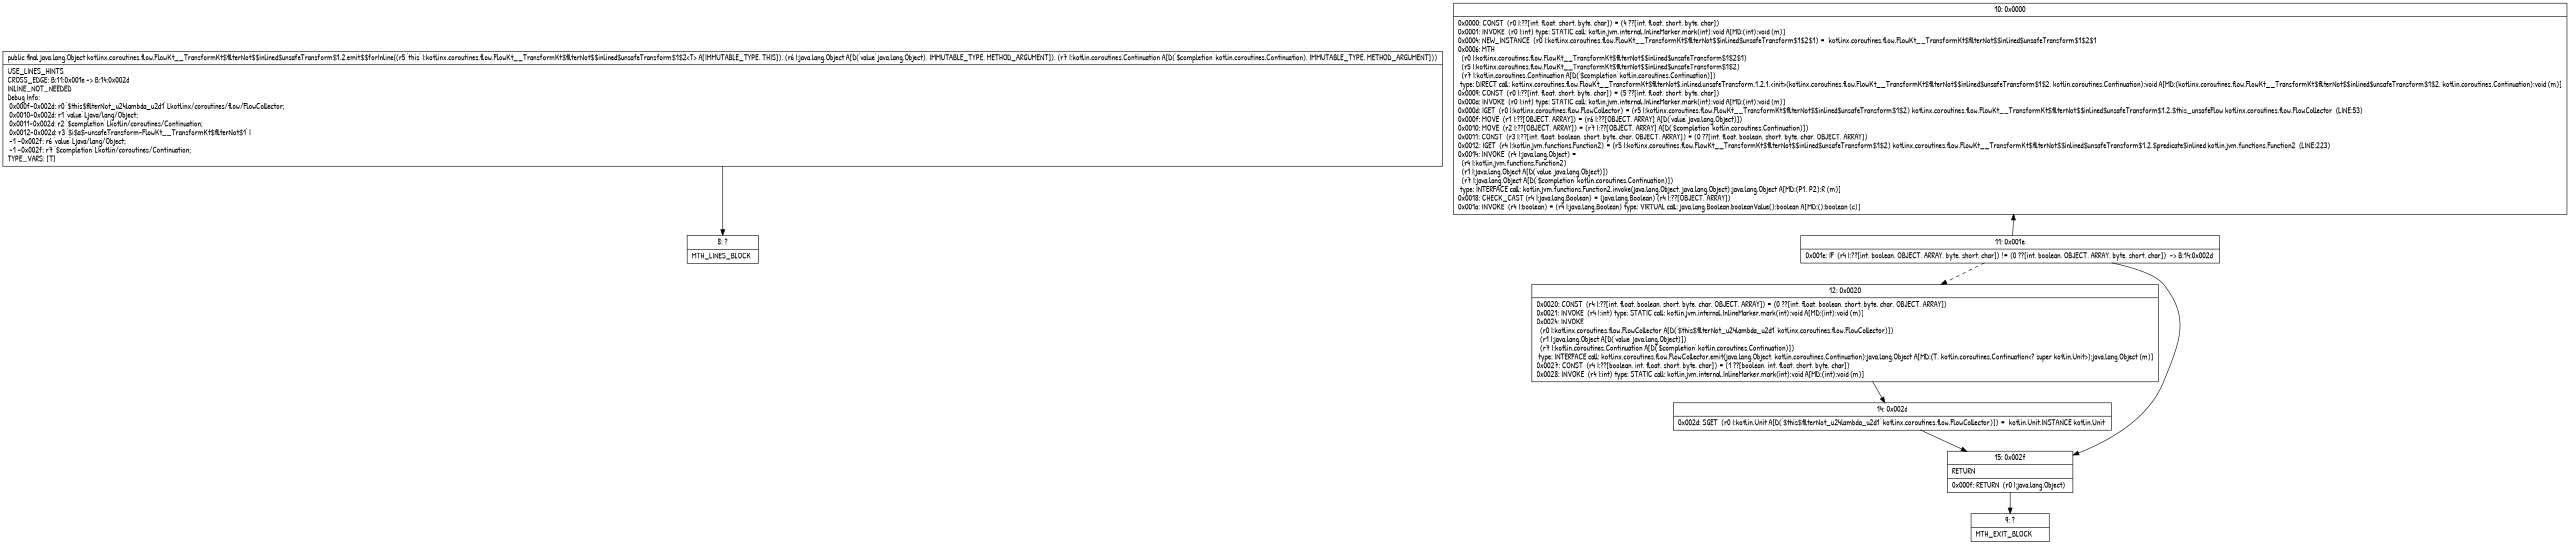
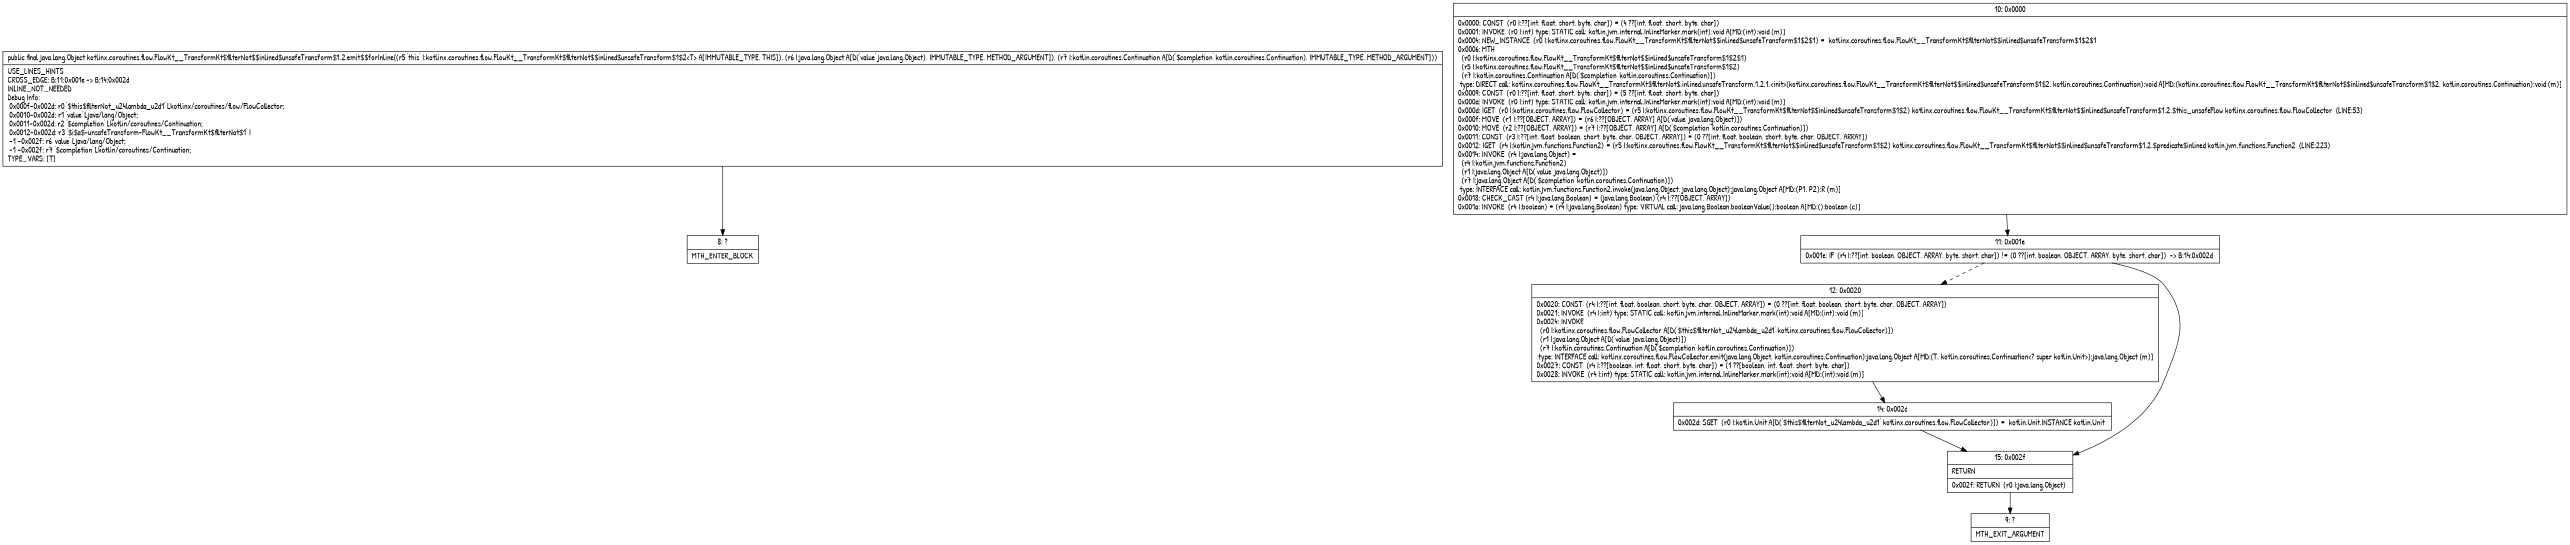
edge "11: 0x001e" -> "10: 0x0000": reversed
node "8: ?": text "MTH_LINES_BLOCK" -> "MTH_ENTER_BLOCK"
node "15: 0x002f": text "0x000f: RETURN  (r0 I:java.lang.Object)" -> "0x002f: RETURN  (r0 I:java.lang.Object)"
node "9: ?": text "MTH_EXIT_BLOCK" -> "MTH_EXIT_ARGUMENT"
